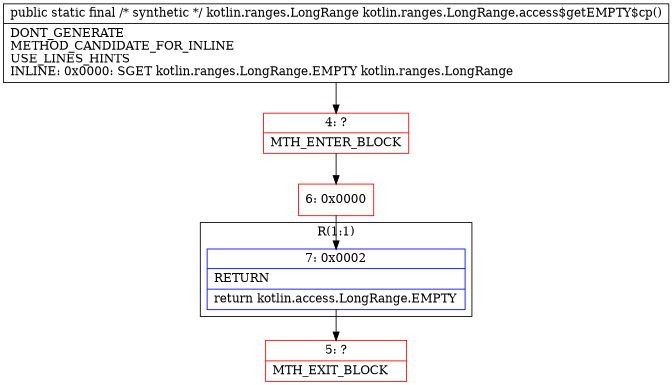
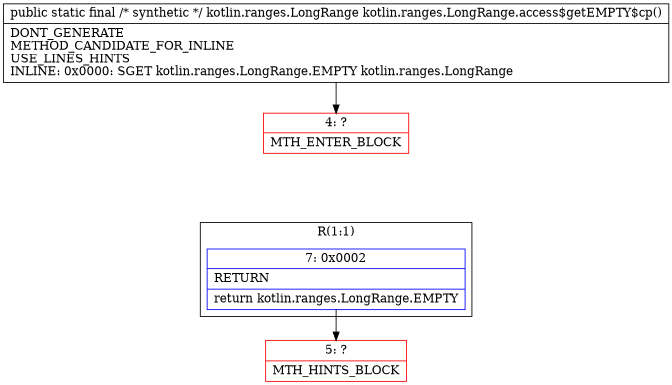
node "6: 0x0000": removed
node "7: 0x0002": text "return kotlin.access.LongRange.EMPTY" -> "return kotlin.ranges.LongRange.EMPTY"
node "5: ?": text "MTH_EXIT_BLOCK" -> "MTH_HINTS_BLOCK"
